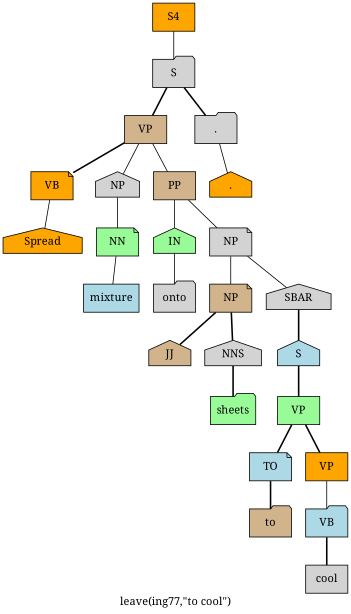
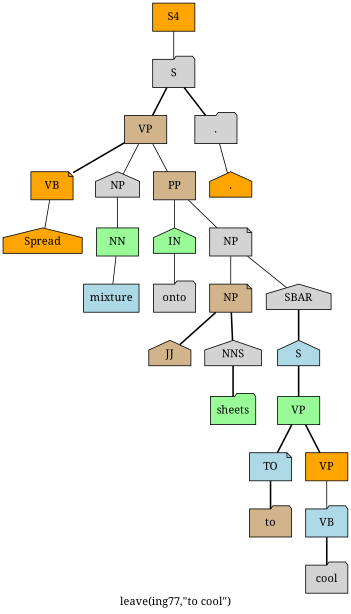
node "NN": shape note -> box
node "cool": shape box -> folder
